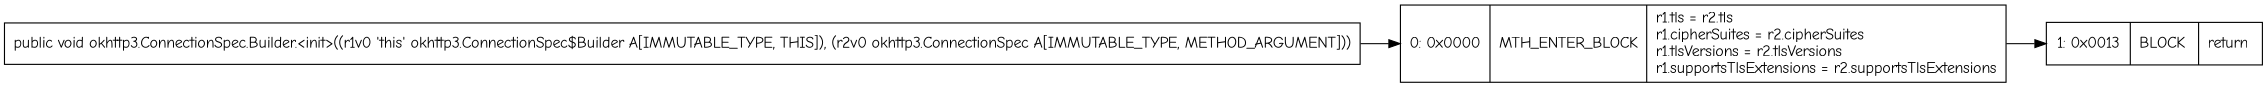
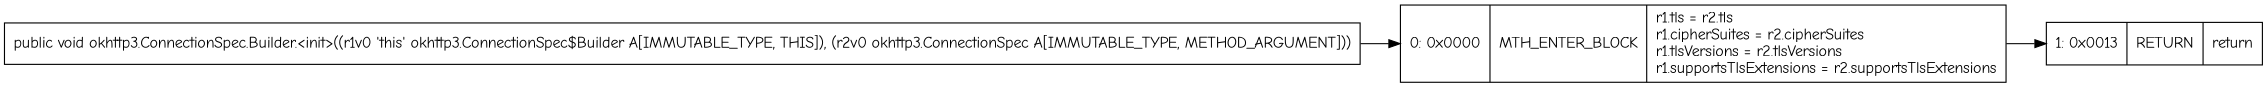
node "1: 0x0013": text "BLOCK" -> "RETURN"
